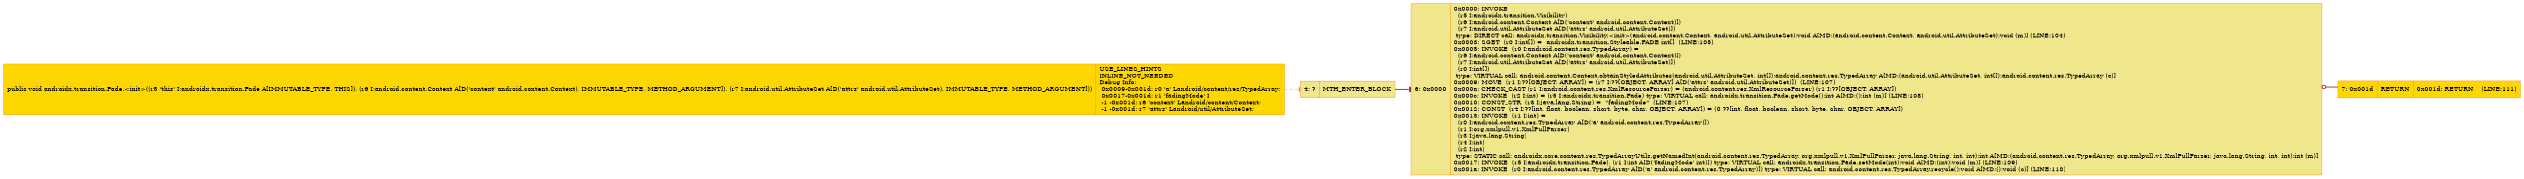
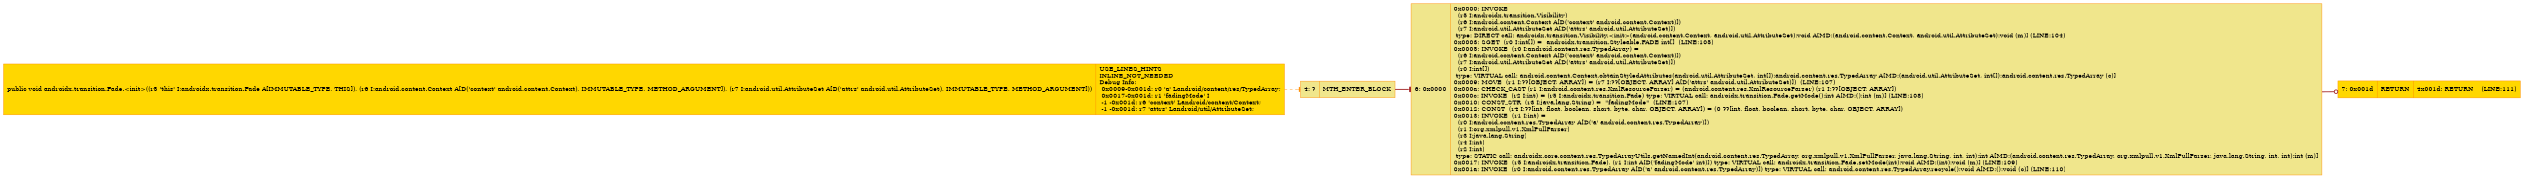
edge "7: 0x001d" -> "6: 0x0000": reversed
node "7: 0x001d": text "0x001d: RETURN    (LINE:111)" -> "4x001d: RETURN    (LINE:111)"
